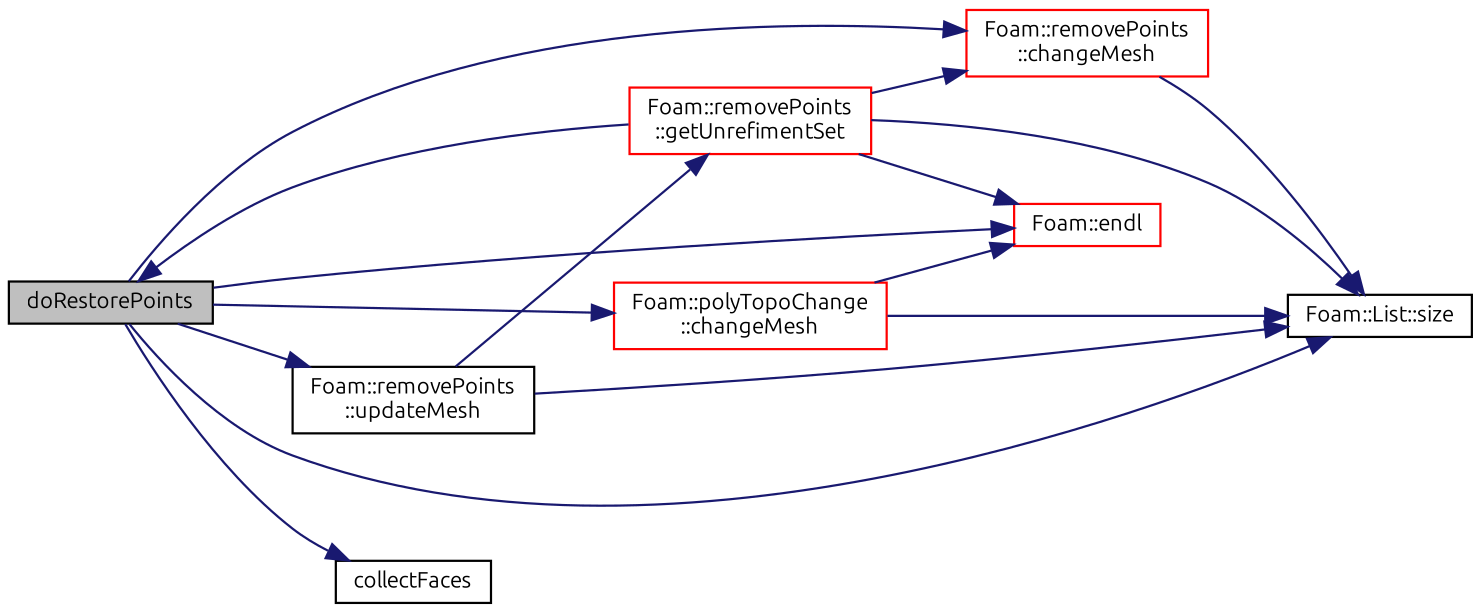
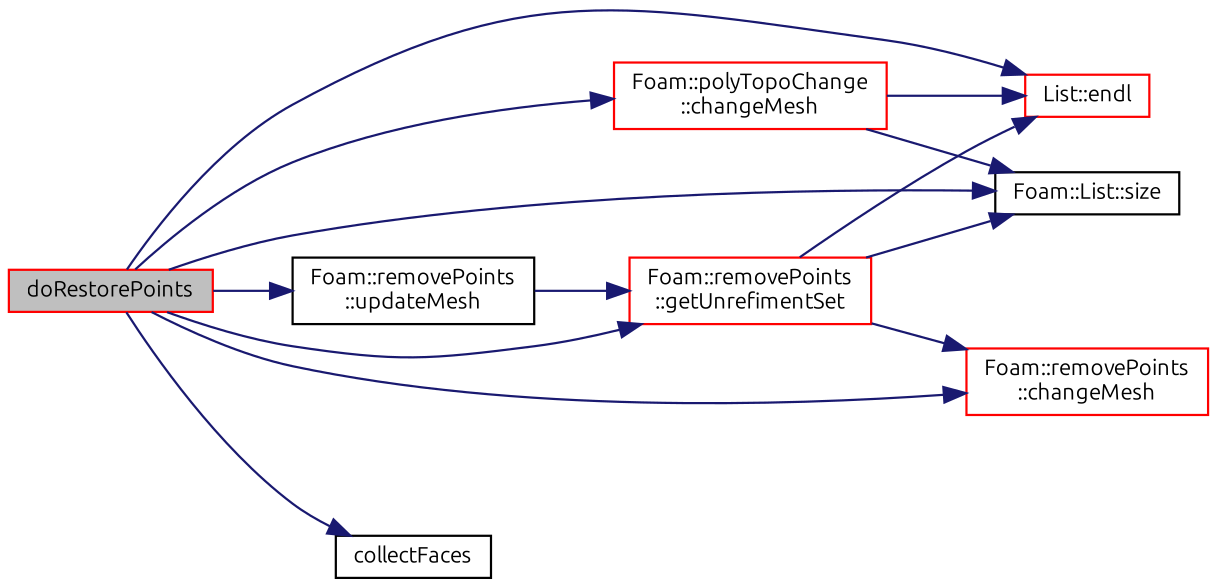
edge "Foam::removePoints ::getUnrefimentSet" -> "doRestorePoints": reversed
edge "Foam::removePoints ::changeMesh" -> "Foam::List::size": removed
node "Foam::endl": label "Foam::endl" -> "List::endl"
node "doRestorePoints": color black -> red
edge "Foam::removePoints ::updateMesh" -> "Foam::List::size": removed
